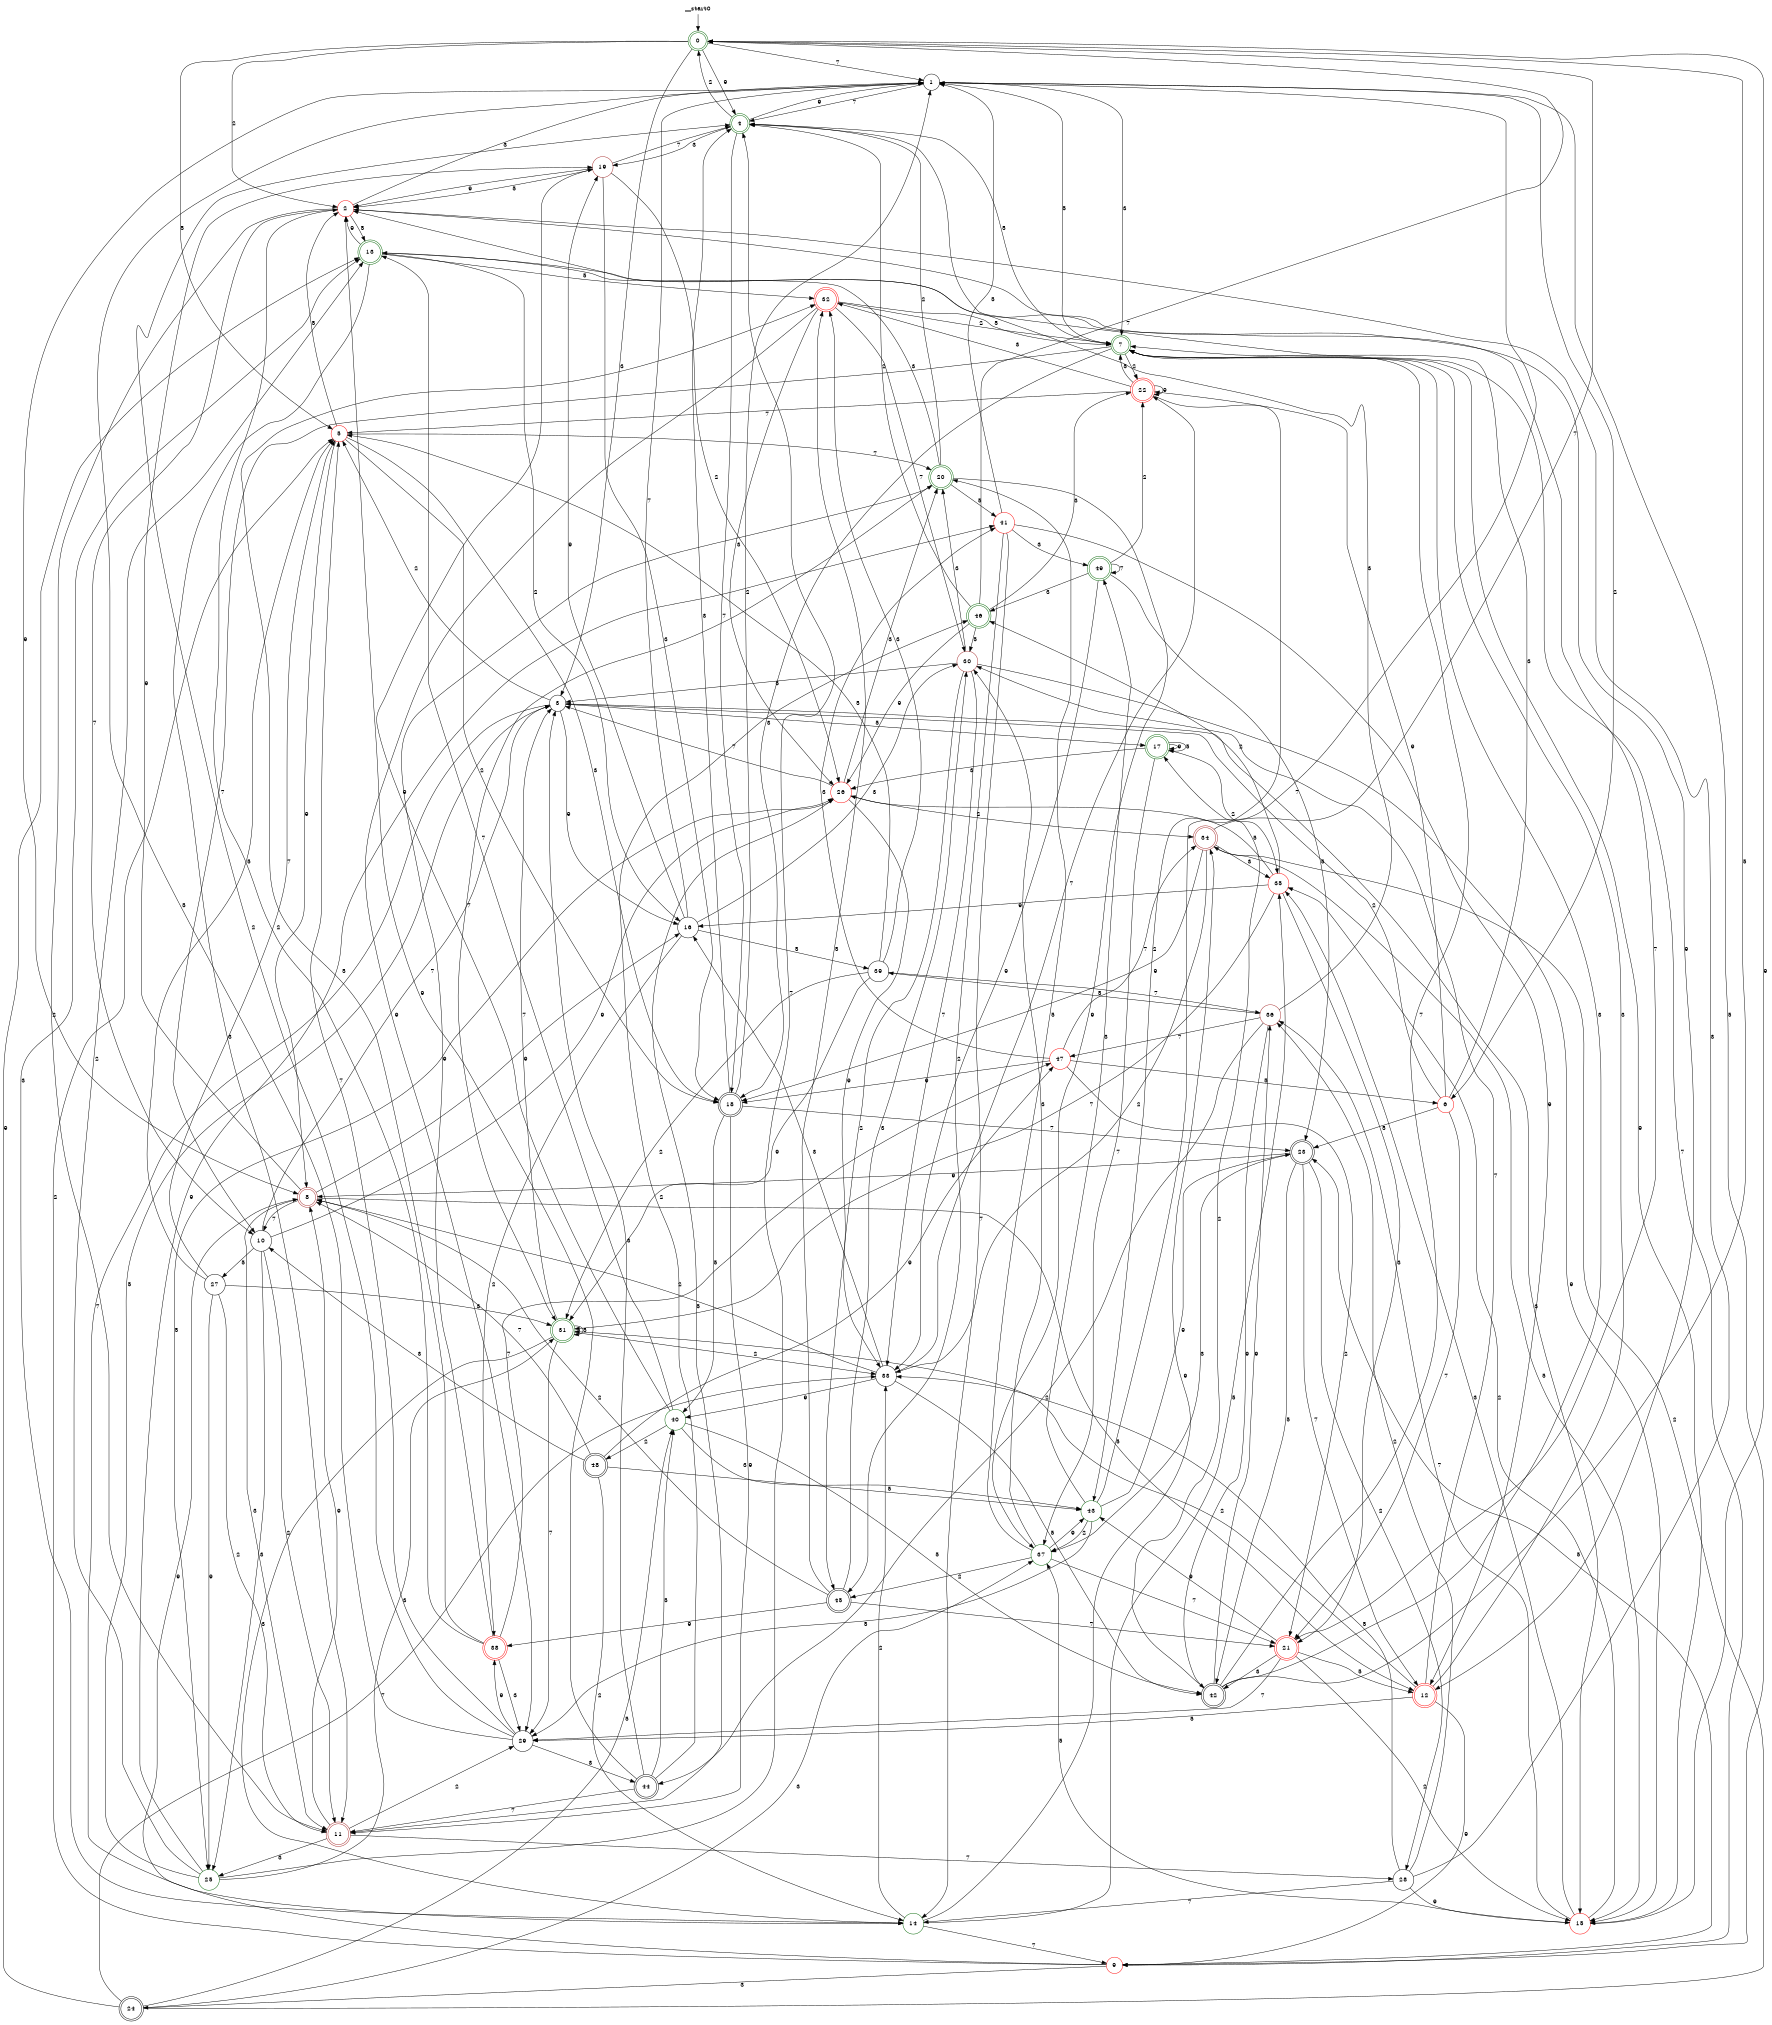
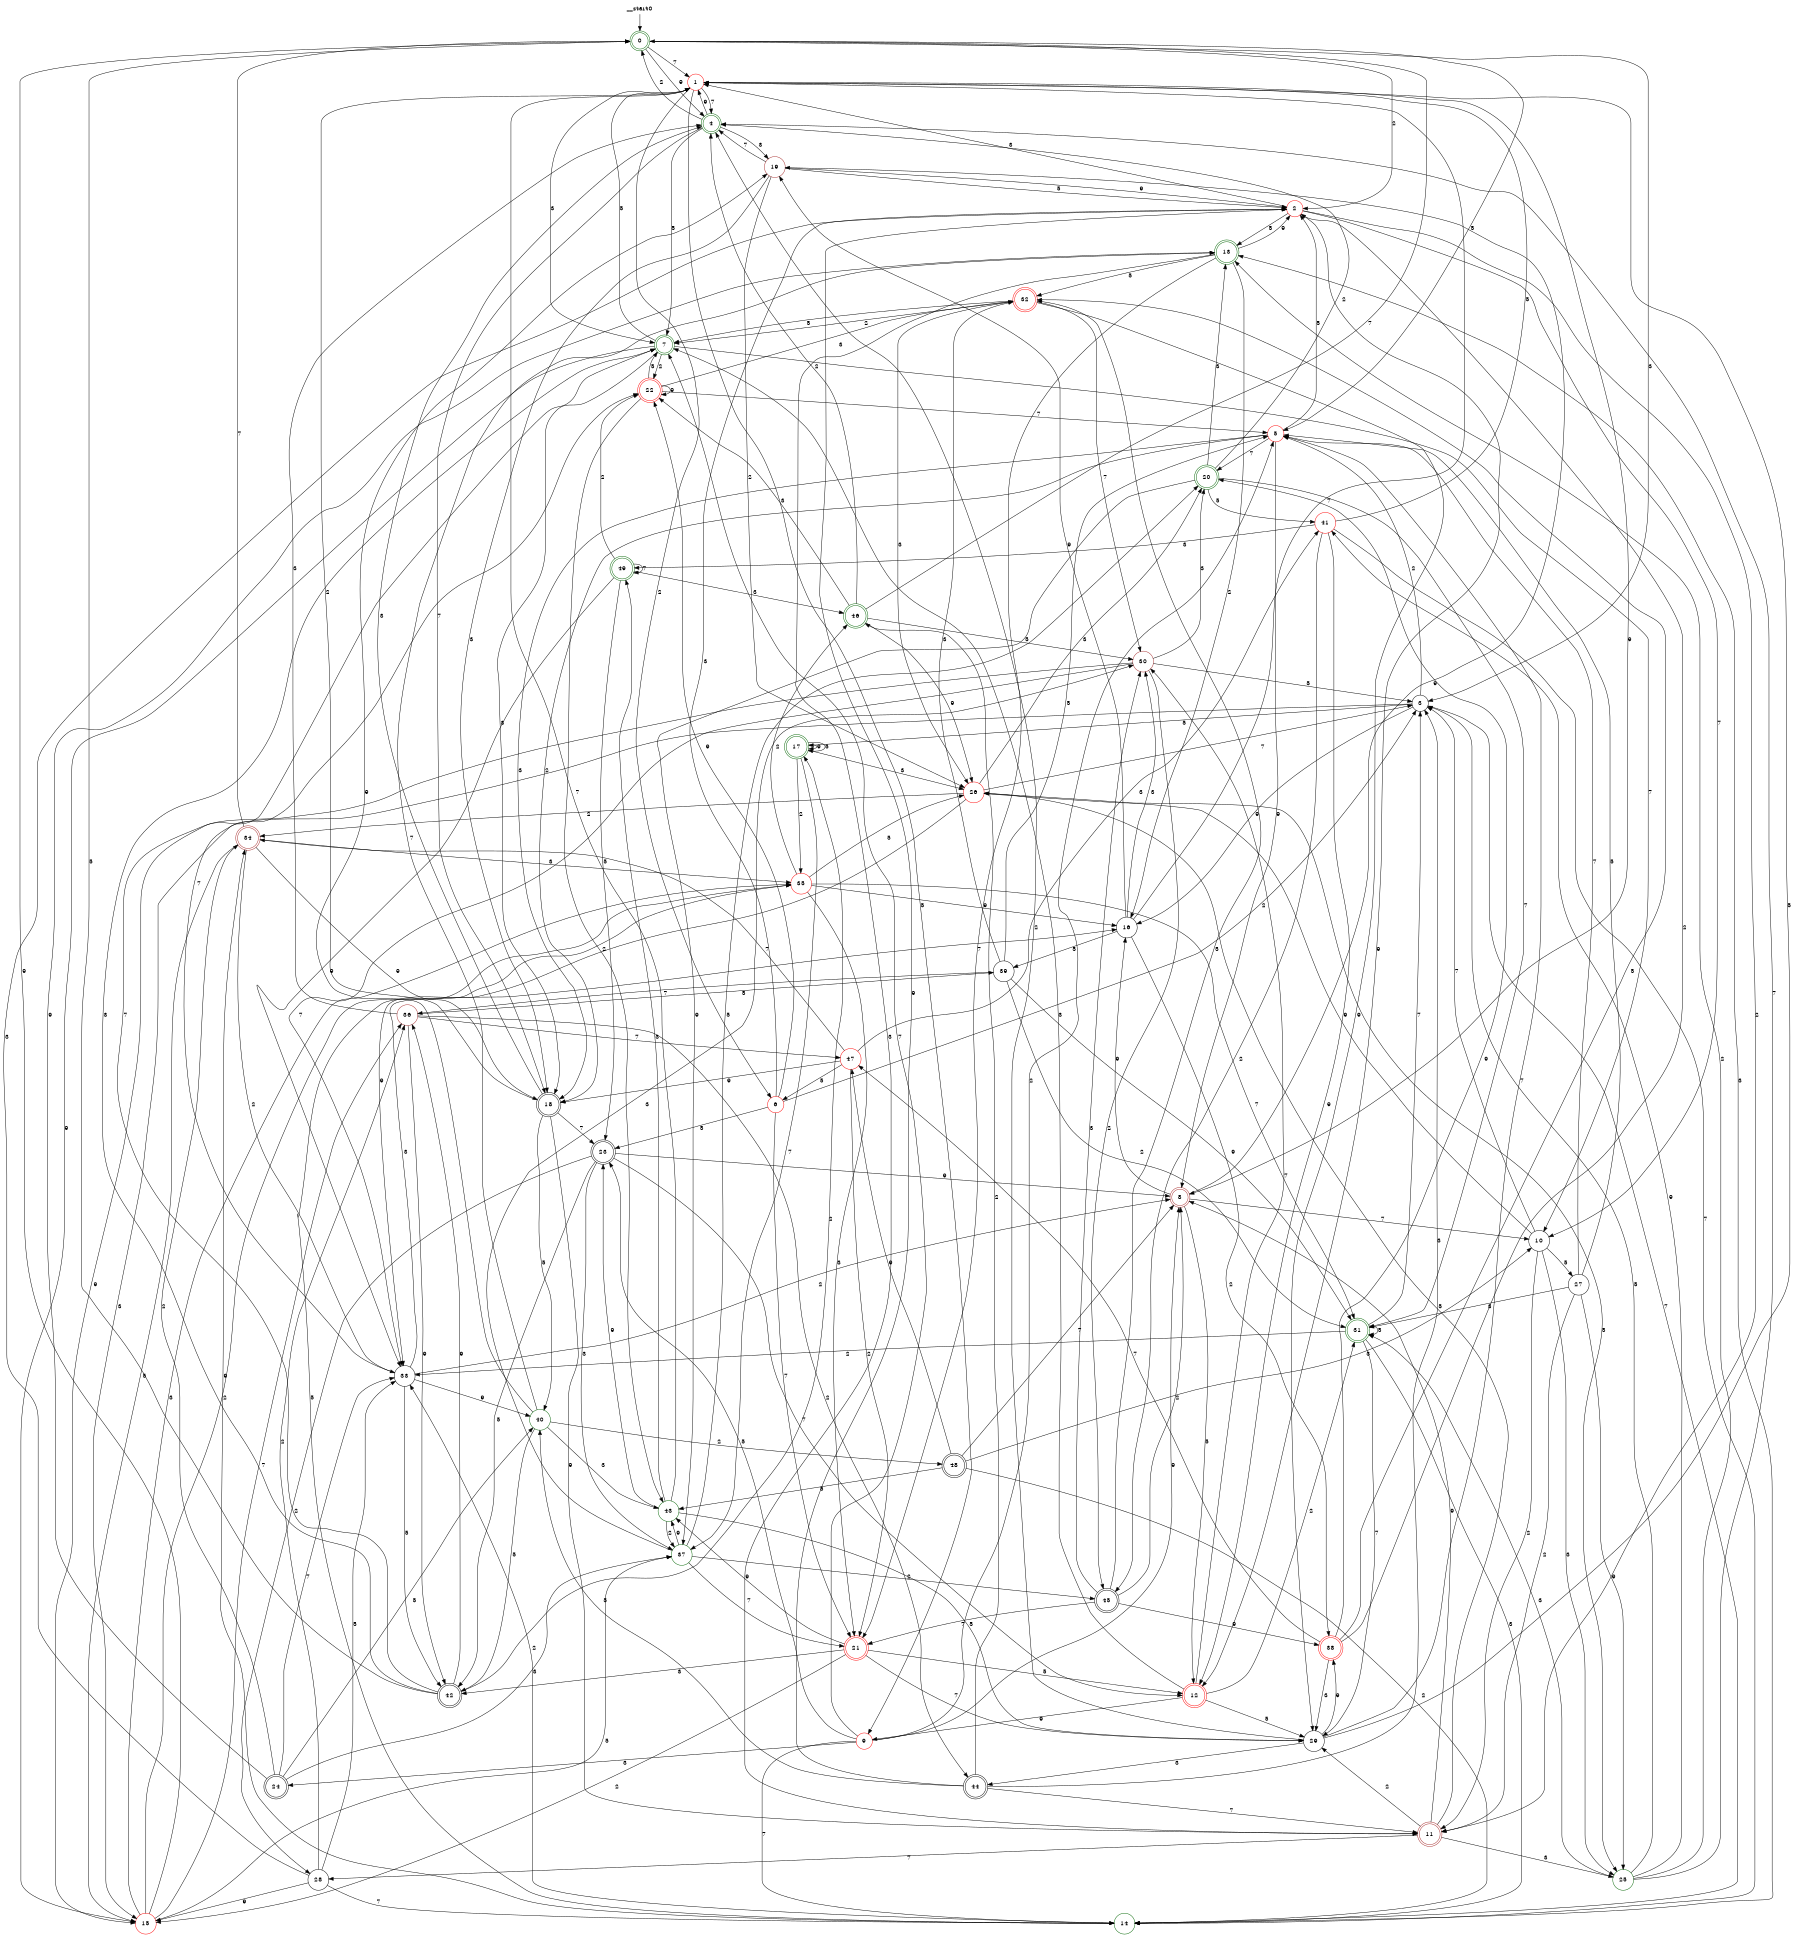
node "1": color black -> red
edge "8" -> "11": removed, label "3"
edge "14" -> "9": reversed
